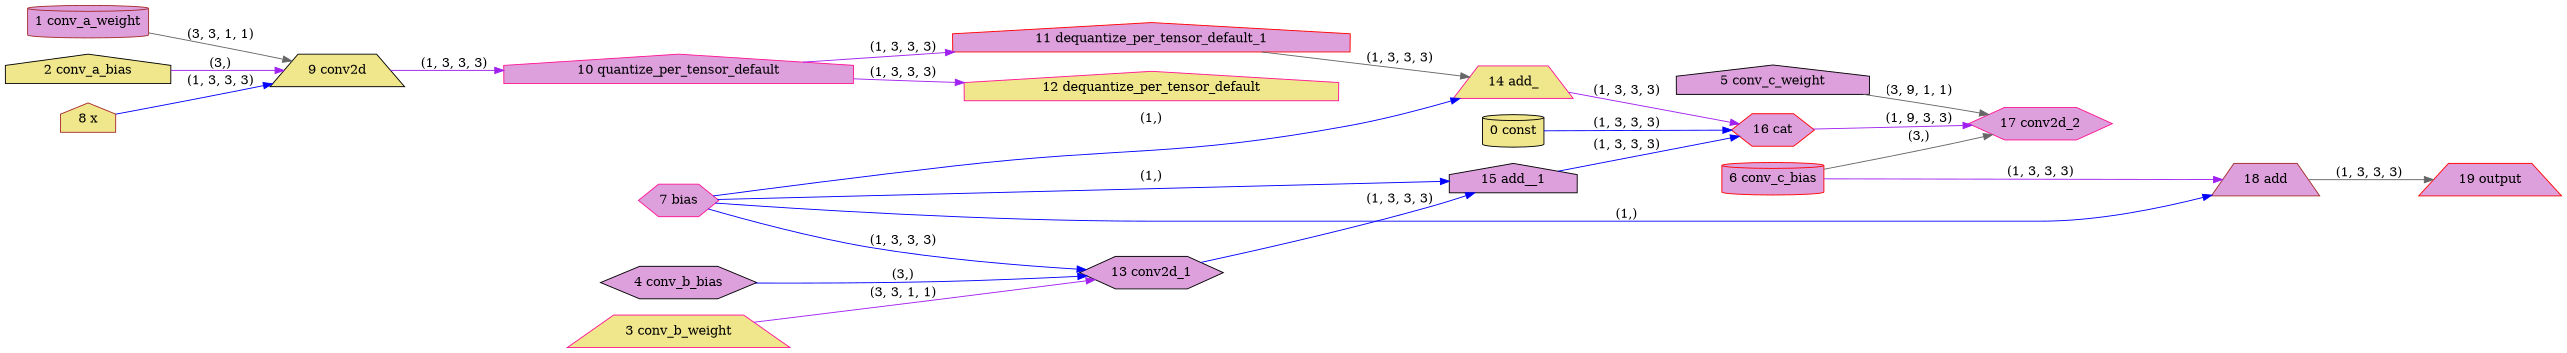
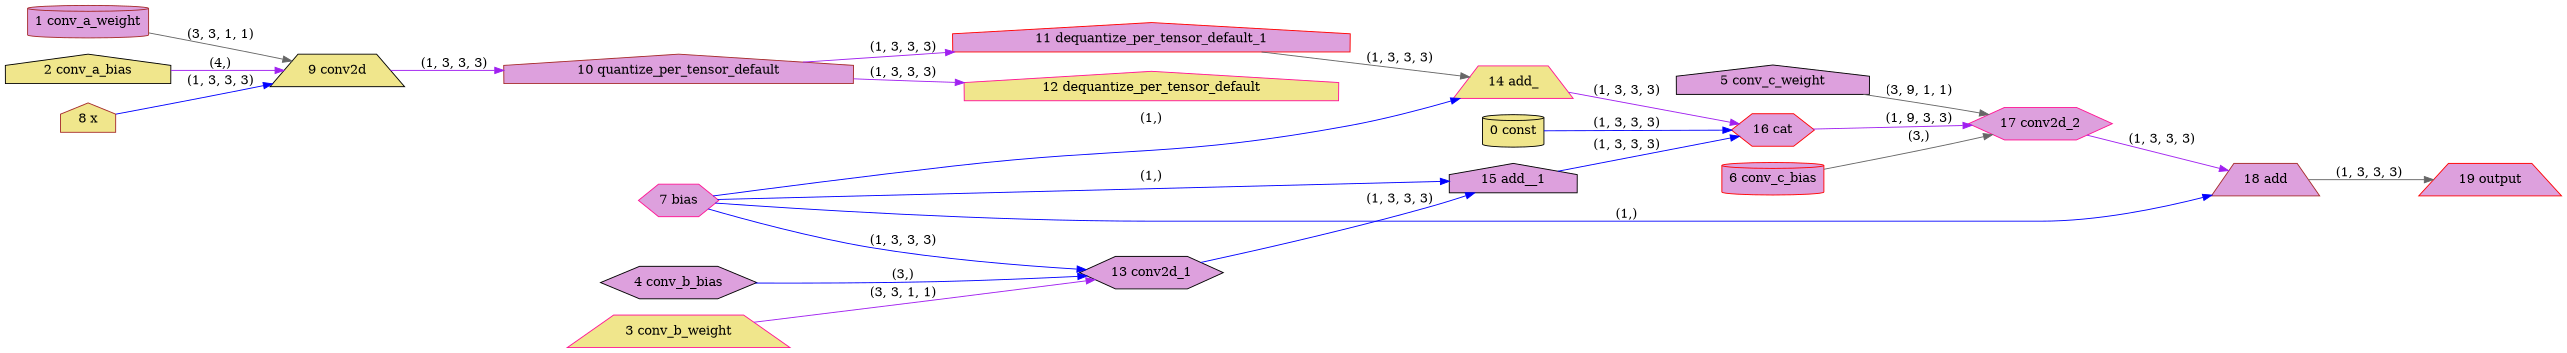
edge "2 conv_a_bias" -> "9 conv2d": label "(3,)" -> "(4,)"
node "10 quantize_per_tensor_default": color deeppink -> brown
edge "6 conv_c_bias" -> "18 add": now "17 conv2d_2" -> "18 add"
